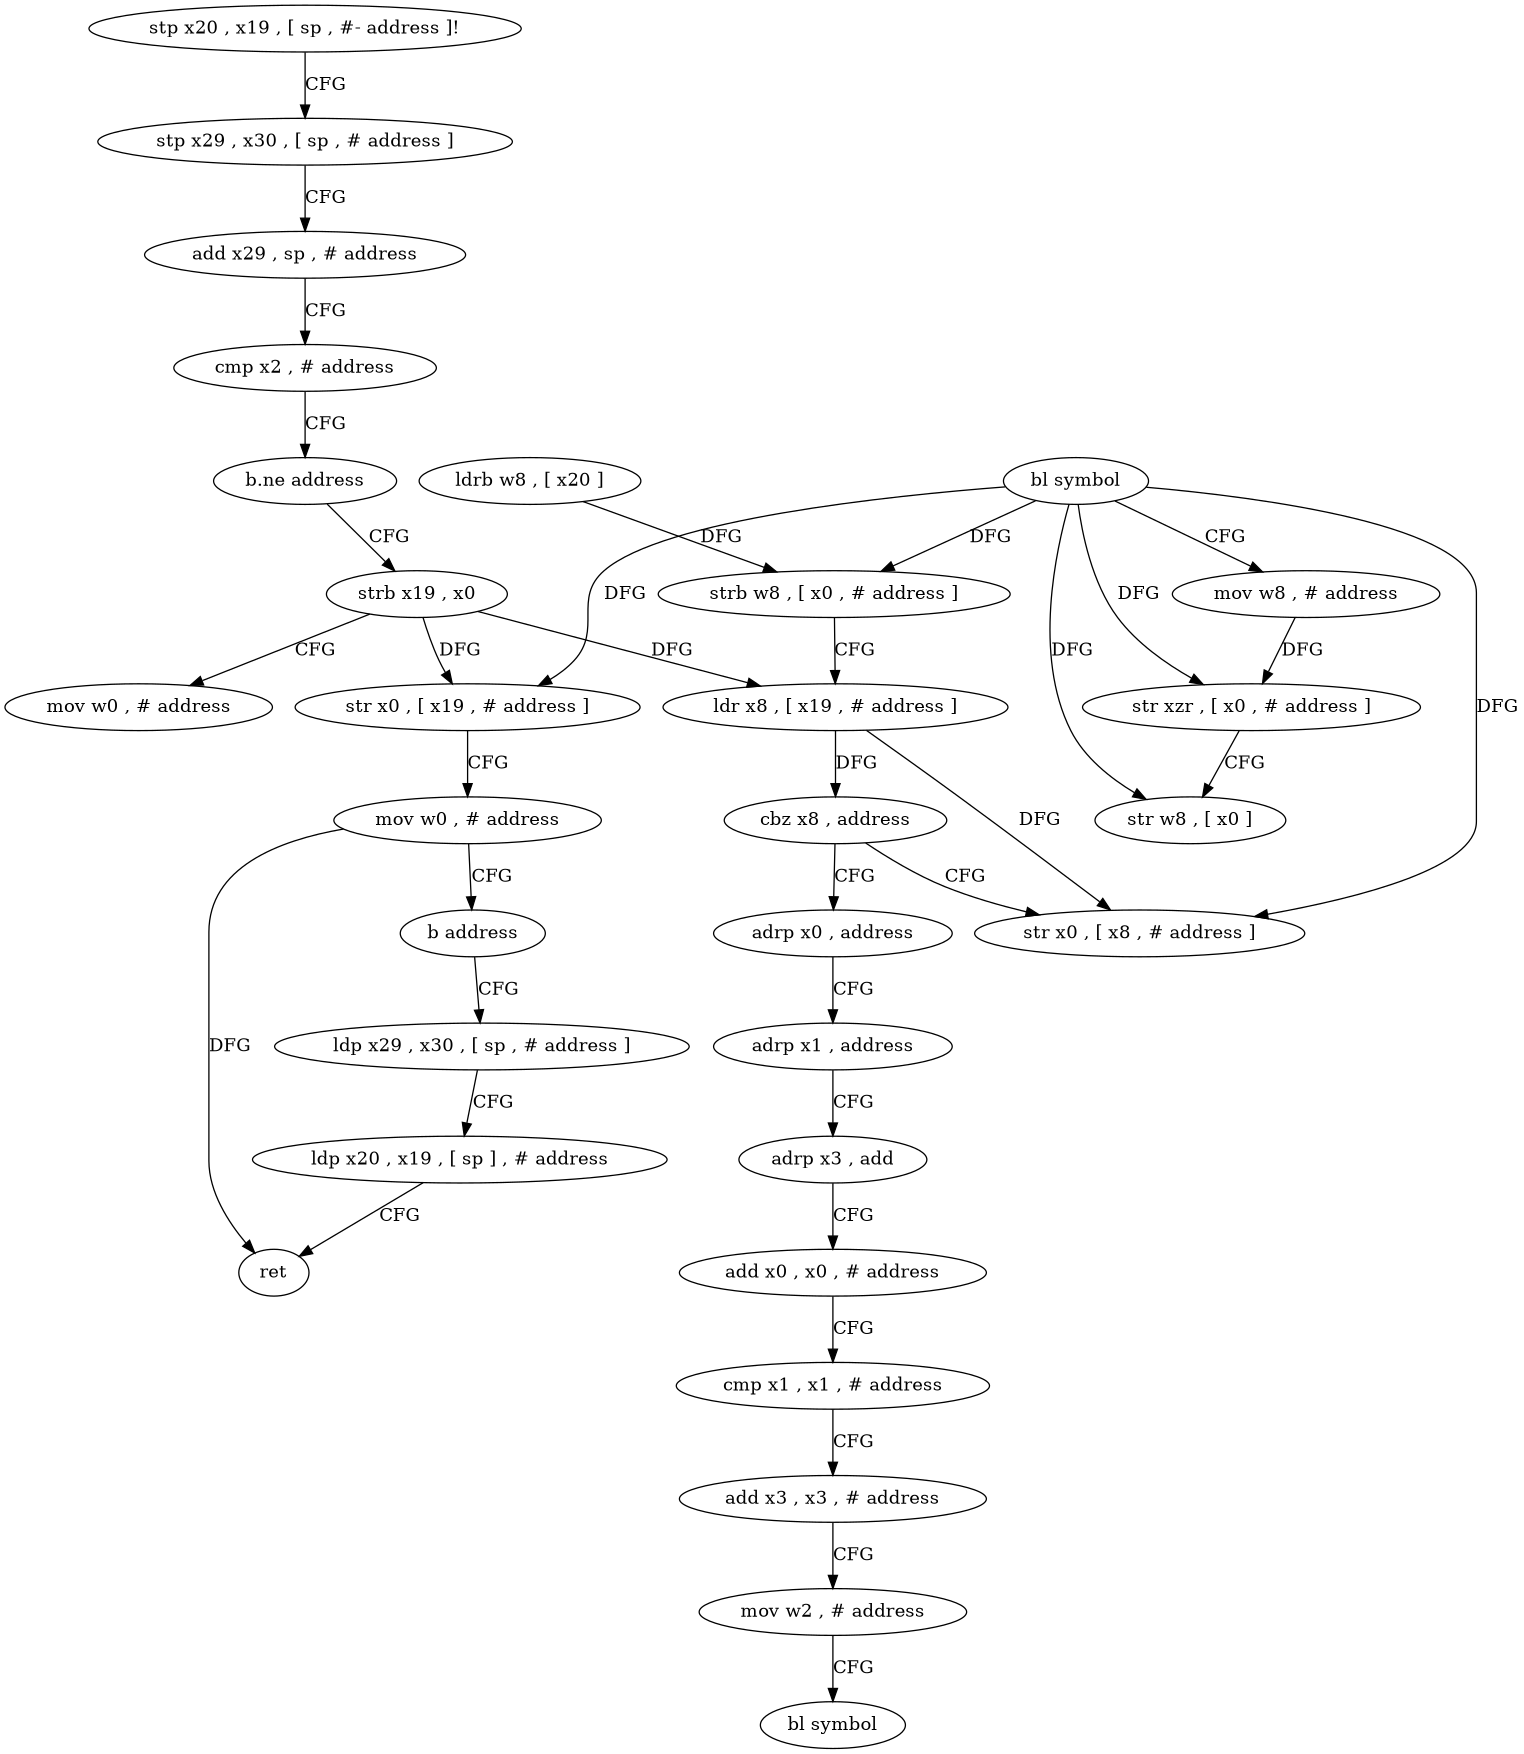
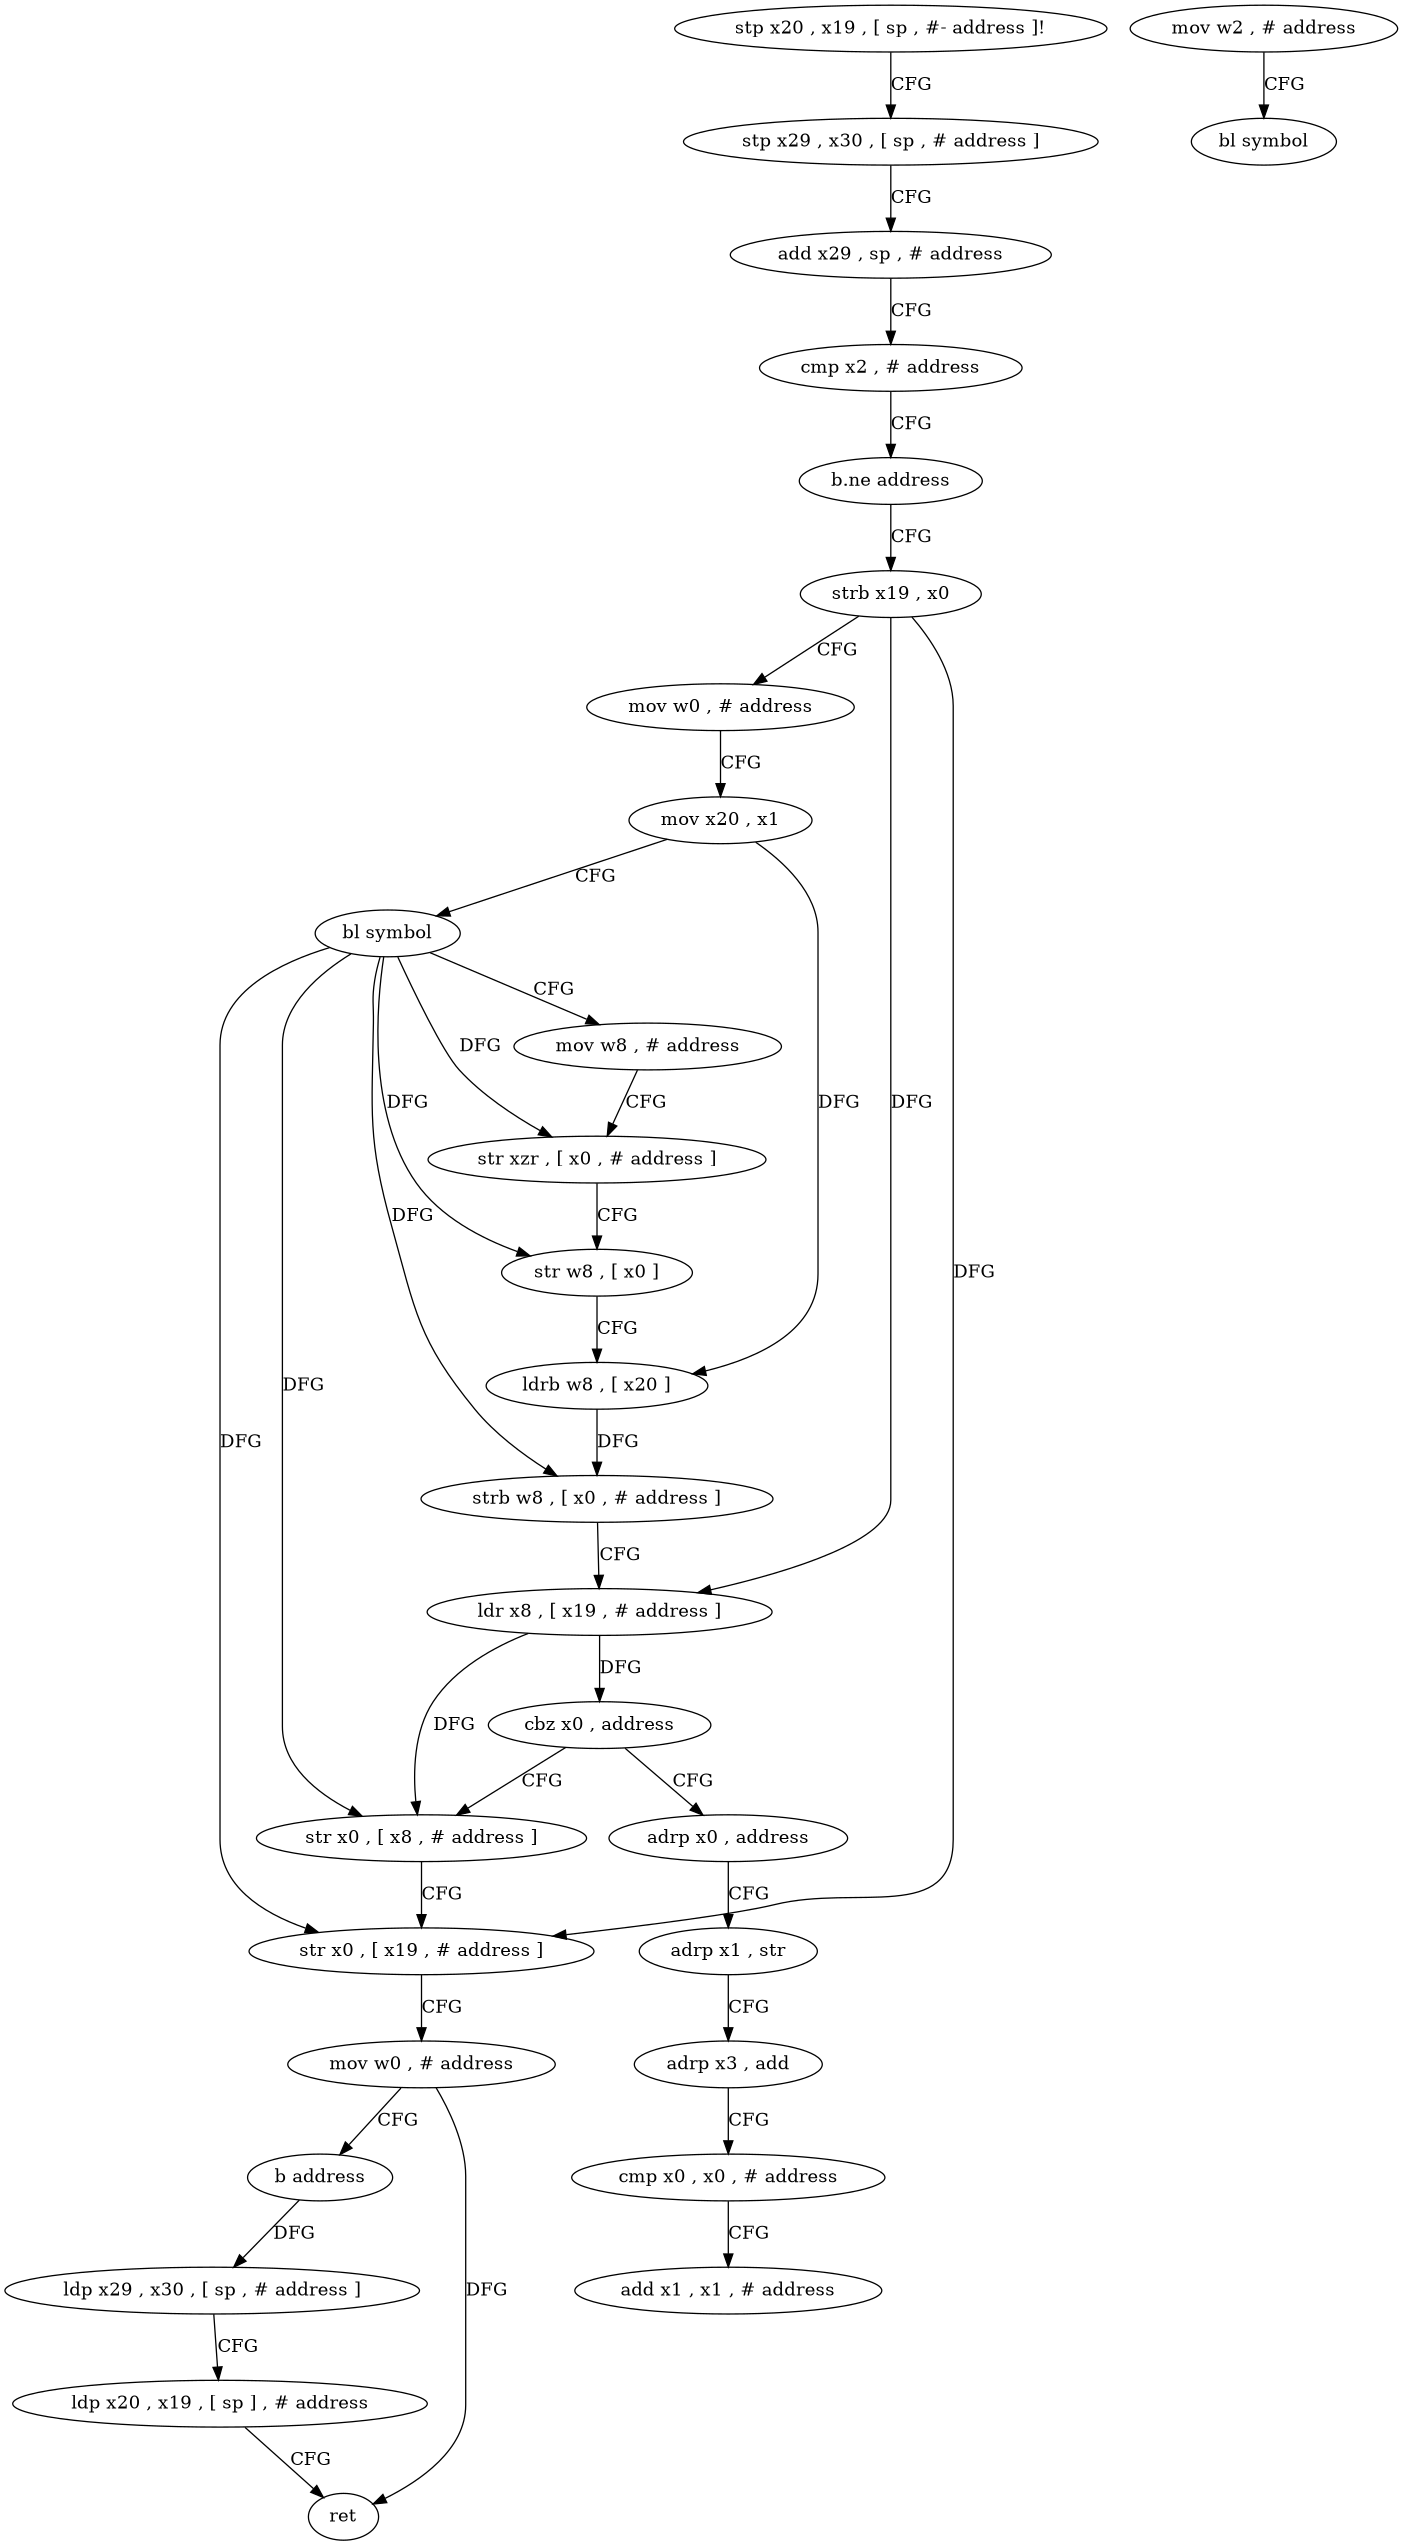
edge "mov w8 , # address" -> "str xzr , [ x0 , # address ]": label "DFG" -> "CFG"
node "mov x20 , x1": added
node "cbz x8 , address": label "cbz x8 , address" -> "cbz x0 , address"
edge "b address" -> "ldp x29 , x30 , [ sp , # address ]": label "CFG" -> "DFG"
node "adrp x1 , address": label "adrp x1 , address" -> "adrp x1 , str"
node "add x0 , x0 , # address": label "add x0 , x0 , # address" -> "cmp x0 , x0 , # address"
edge "str w8 , [ x0 ]" -> "ldrb w8 , [ x20 ]": added, label "CFG"
node "cmp x1 , x1 , # address": label "cmp x1 , x1 , # address" -> "add x1 , x1 , # address"
node "add x3 , x3 , # address": removed
edge "str x0 , [ x8 , # address ]" -> "str x0 , [ x19 , # address ]": added, label "CFG"
